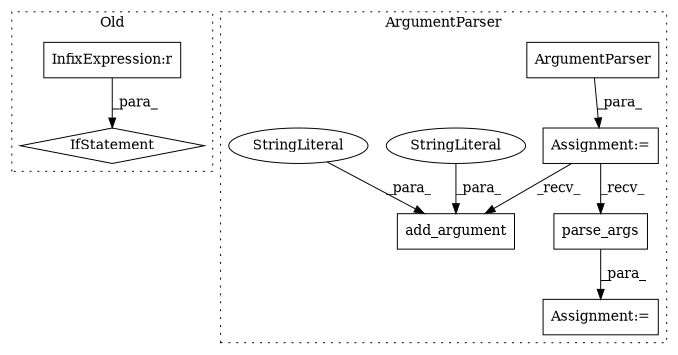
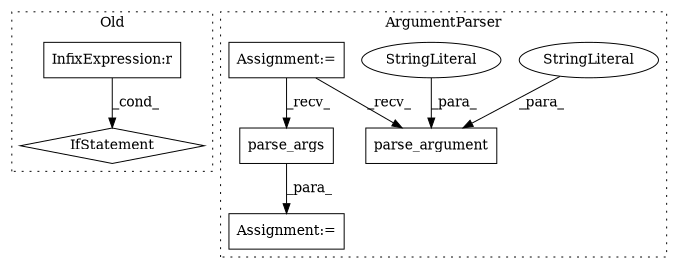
node "ArgumentParser": removed
edge "InfixExpression:r" -> "IfStatement": label "_para_" -> "_cond_"
node "add_argument": label "add_argument" -> "parse_argument"
